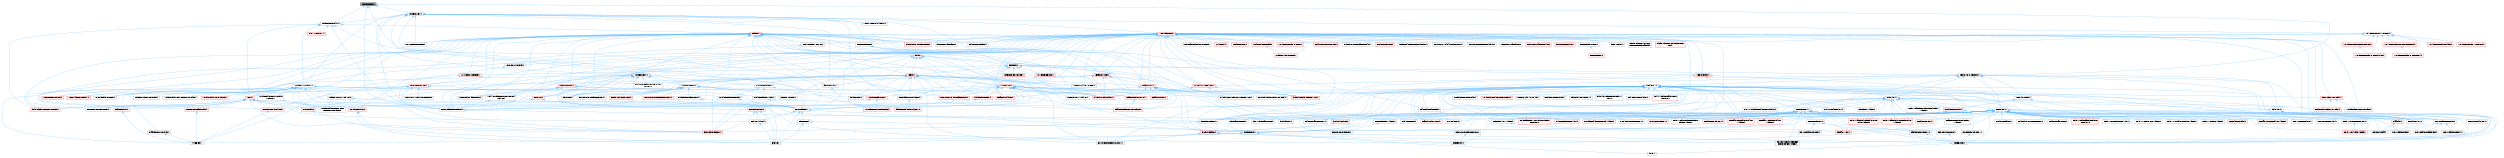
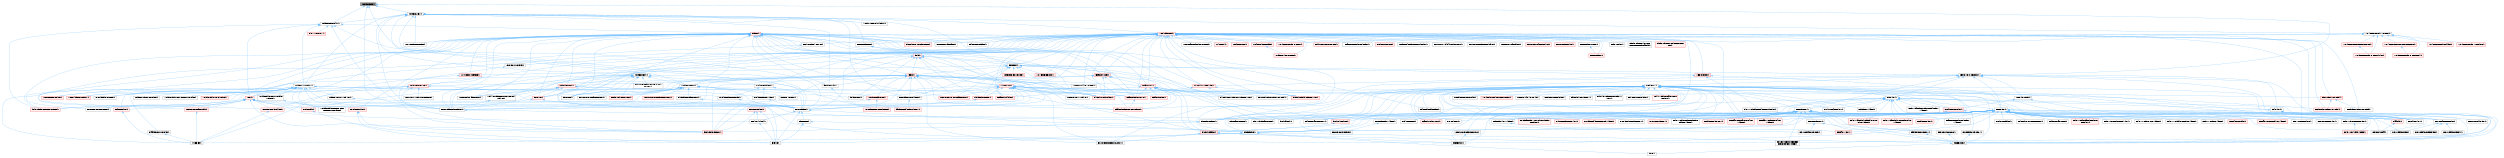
node "BlueprintManagedListDetails.h": label "BlueprintManagedListDetails.h" -> "ReferenceSectionSelection.h"
node "WorldPartitionCommandlet.h": label "WorldPartitionCommandlet.h" -> "BoolChannelCurveModel.h"
